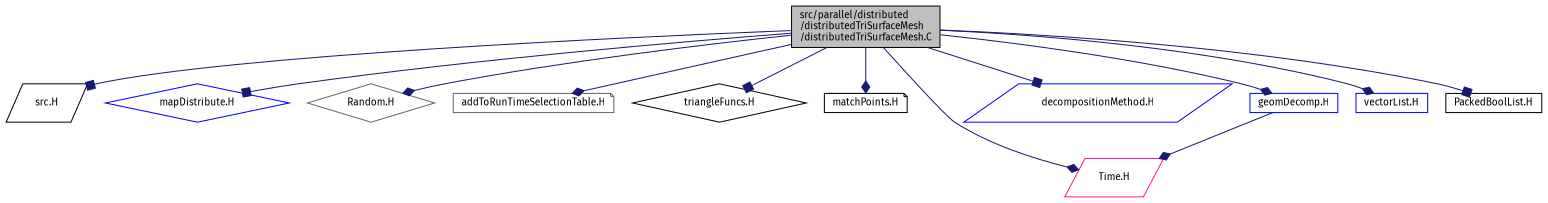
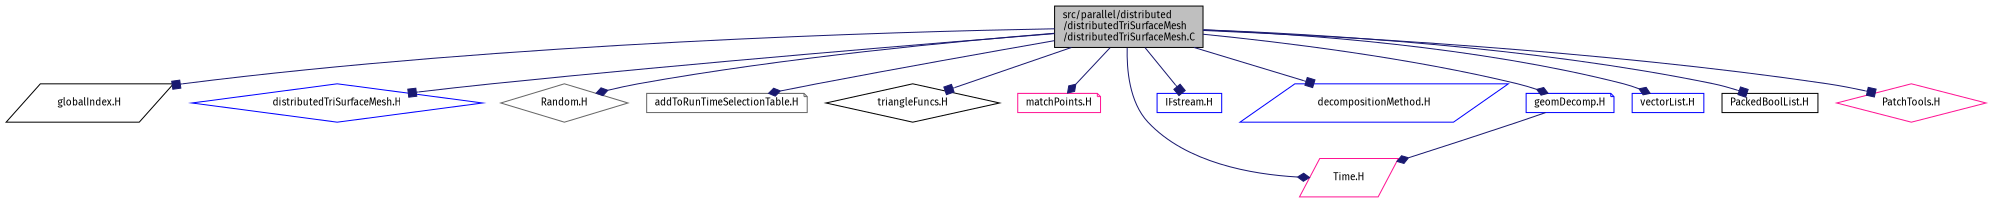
node "src.H": label "src.H" -> "globalIndex.H"
node "mapDistribute.H": label "mapDistribute.H" -> "distributedTriSurfaceMesh.H"
node "matchPoints.H": color black -> deeppink
node "IFstream.H": added
node "geomDecomp.H": shape box -> note
node "PatchTools.H": added
